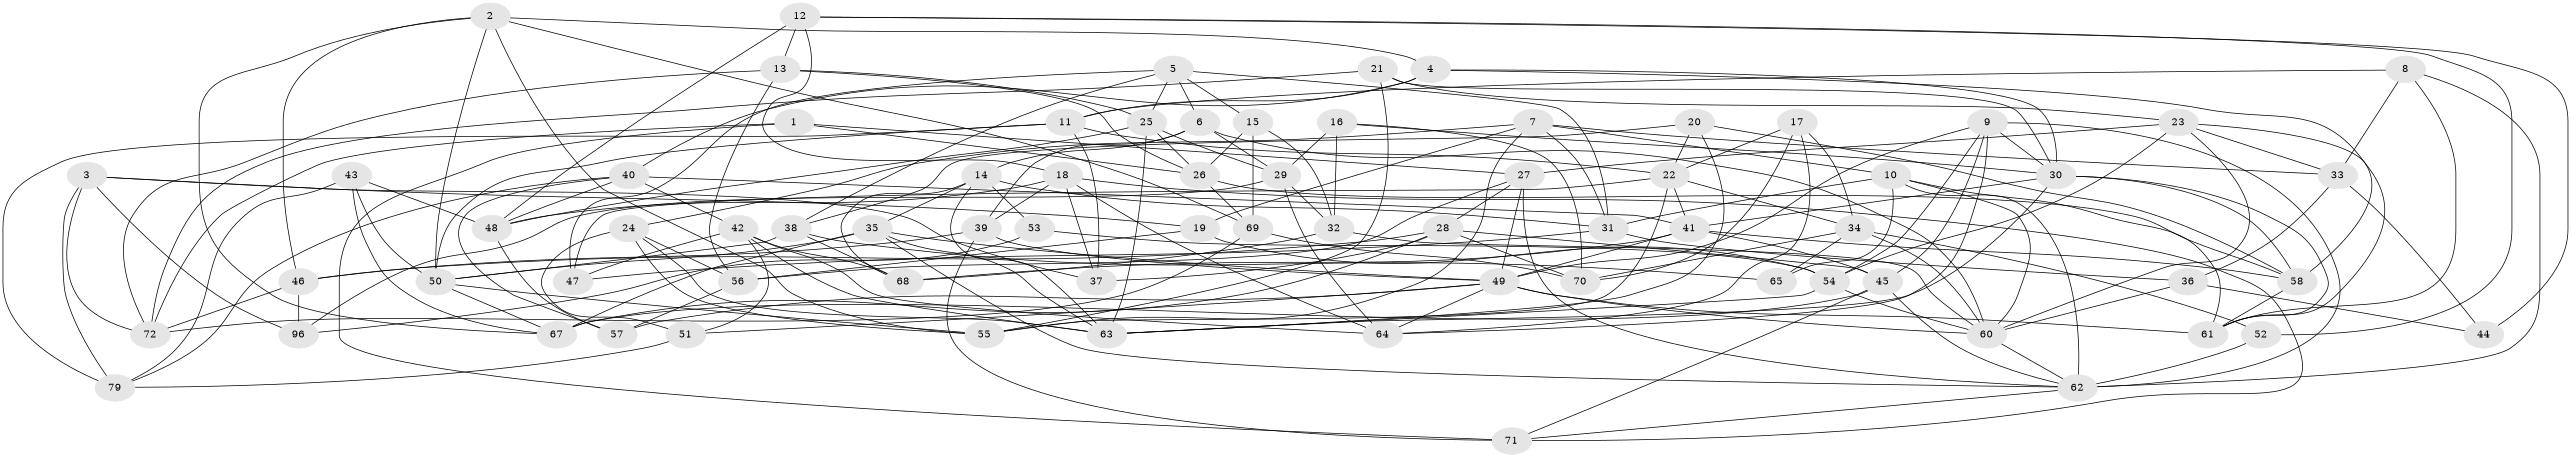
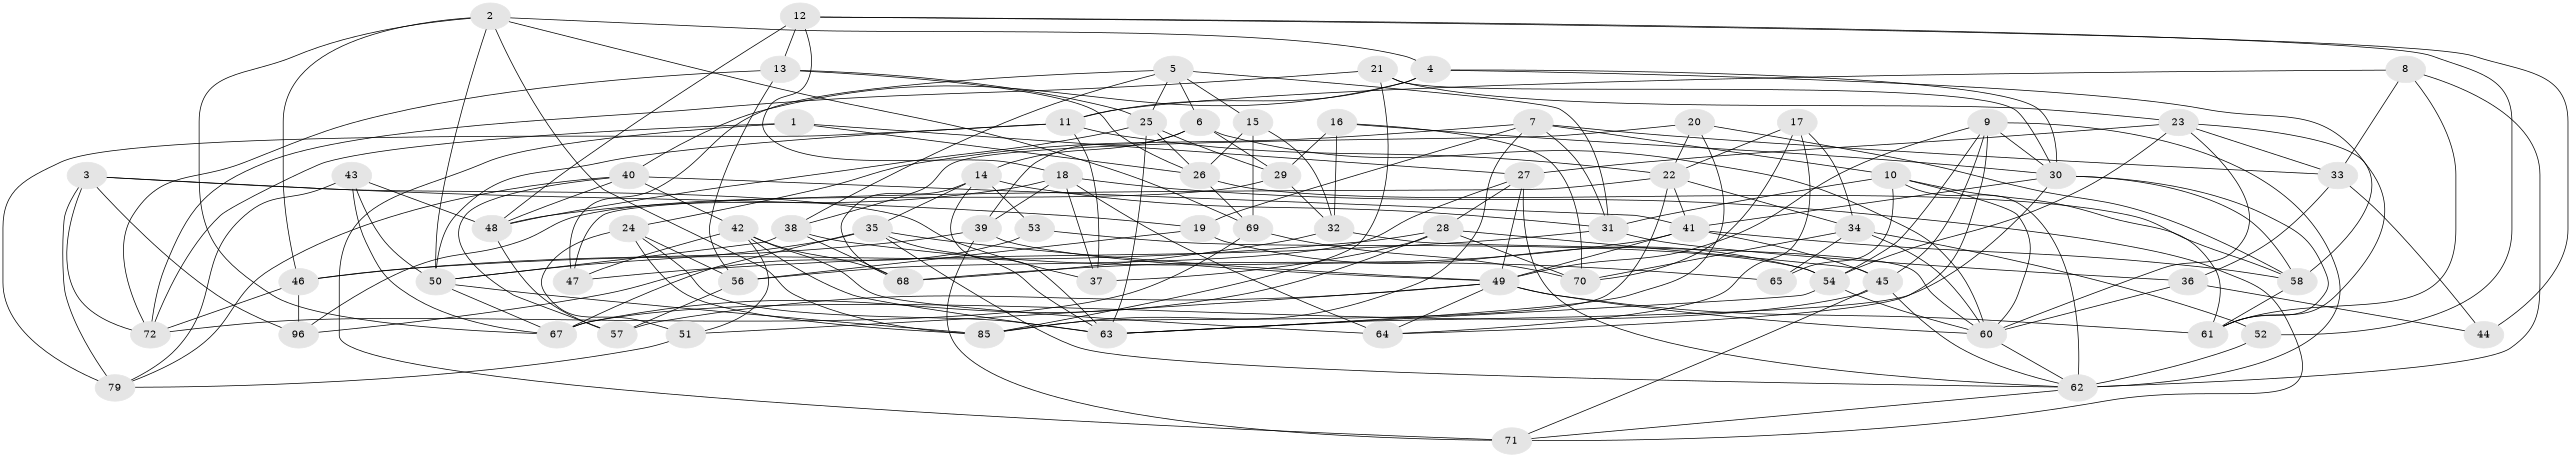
edge "29" -- "64": removed
node "55": label "55" -> "85"
